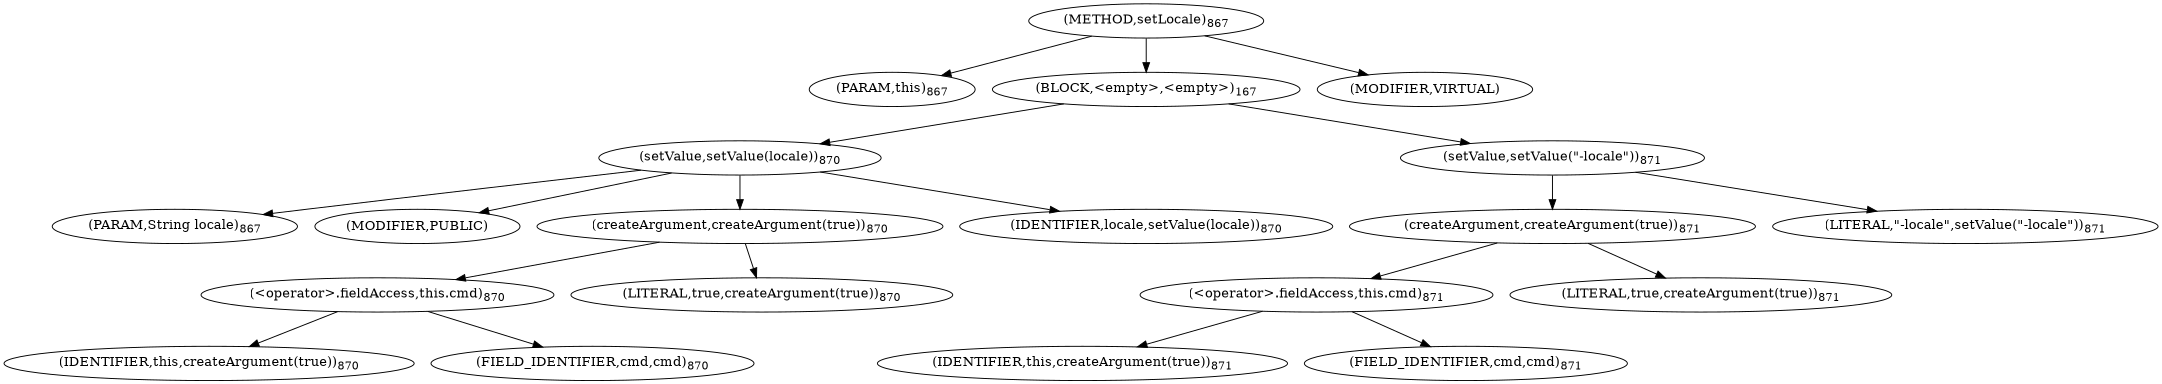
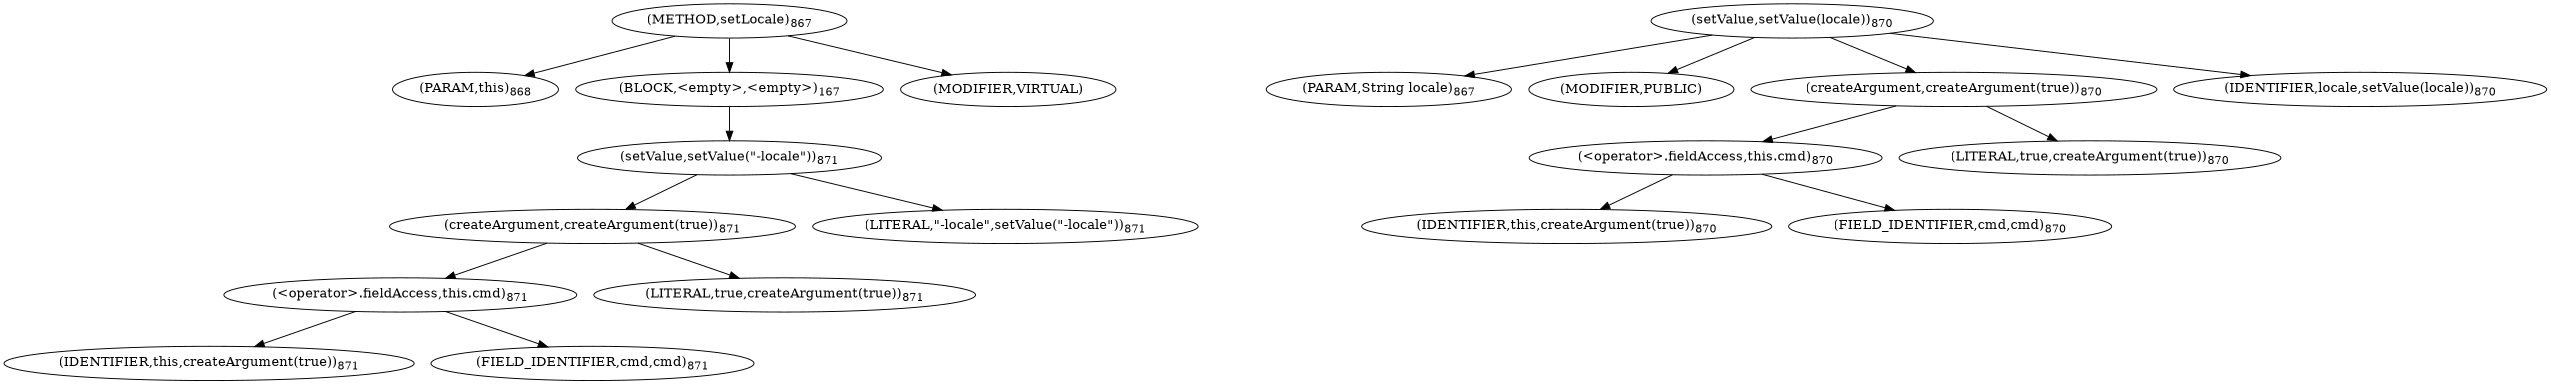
node "(PARAM,this)": text "867" -> "868"
edge "(BLOCK,<empty>,<empty>)" -> "(setValue,setValue(locale))": removed
